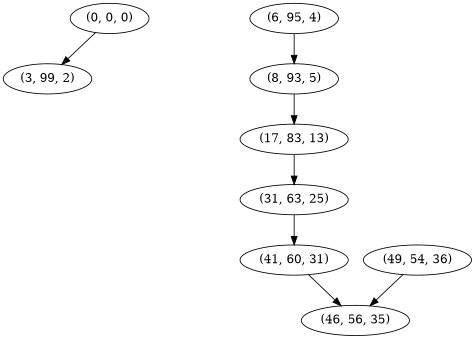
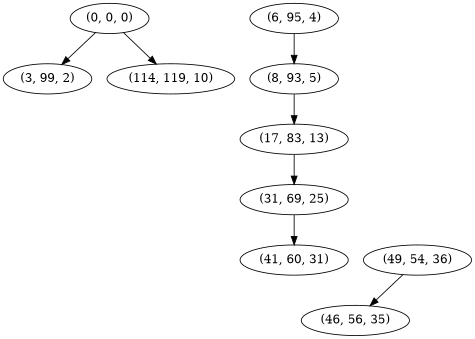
node "(114, 119, 10)": added
node "(31, 63, 25)": label "(31, 63, 25)" -> "(31, 69, 25)"
edge "(41, 60, 31)" -> "(46, 56, 35)": removed
